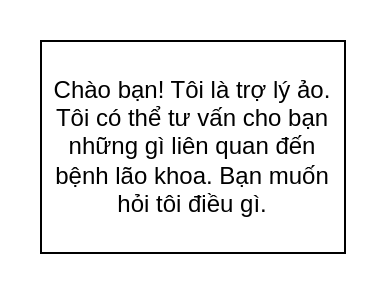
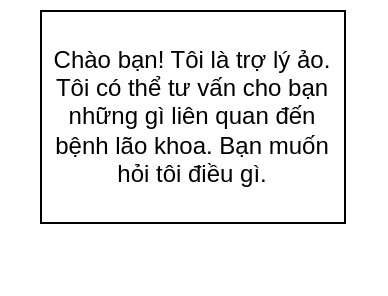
node "Chào bạn! Tôi là trợ lý ảo. Tôi có thể tư vấn cho bạn những gì liên quan đến bệnh lão khoa. Bạn muốn hỏi tôi điều gì.": moved (193, 147) -> (193, 117)
